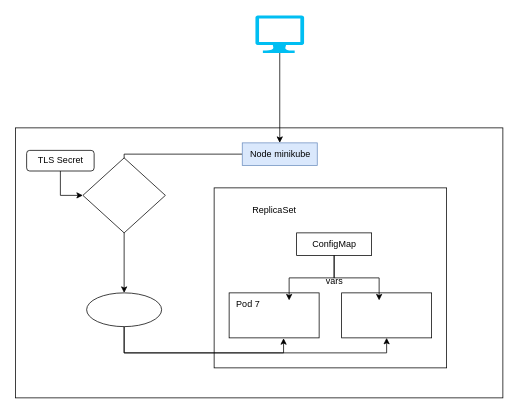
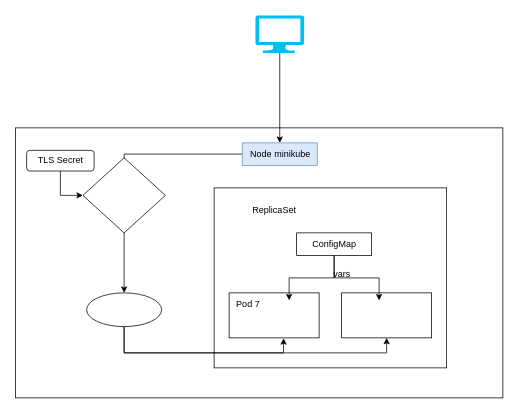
node "vars": moved (334, 282) -> (342, 274)
